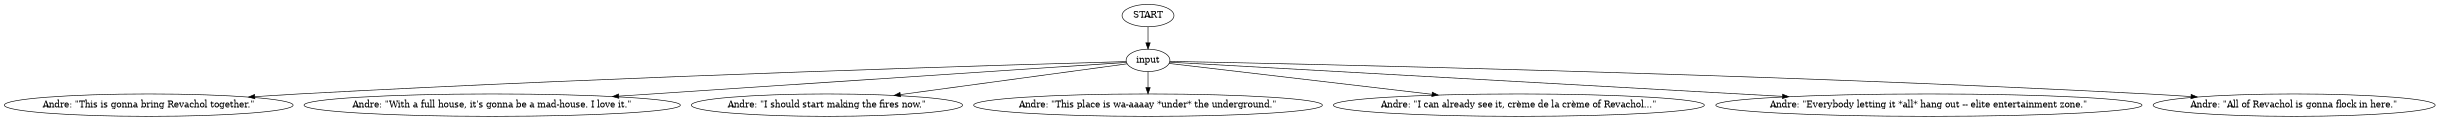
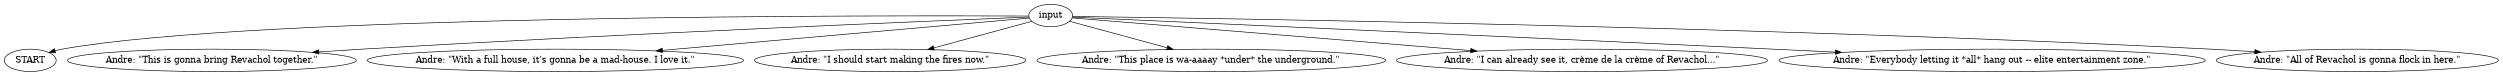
edge "START" -> "input": reversed
